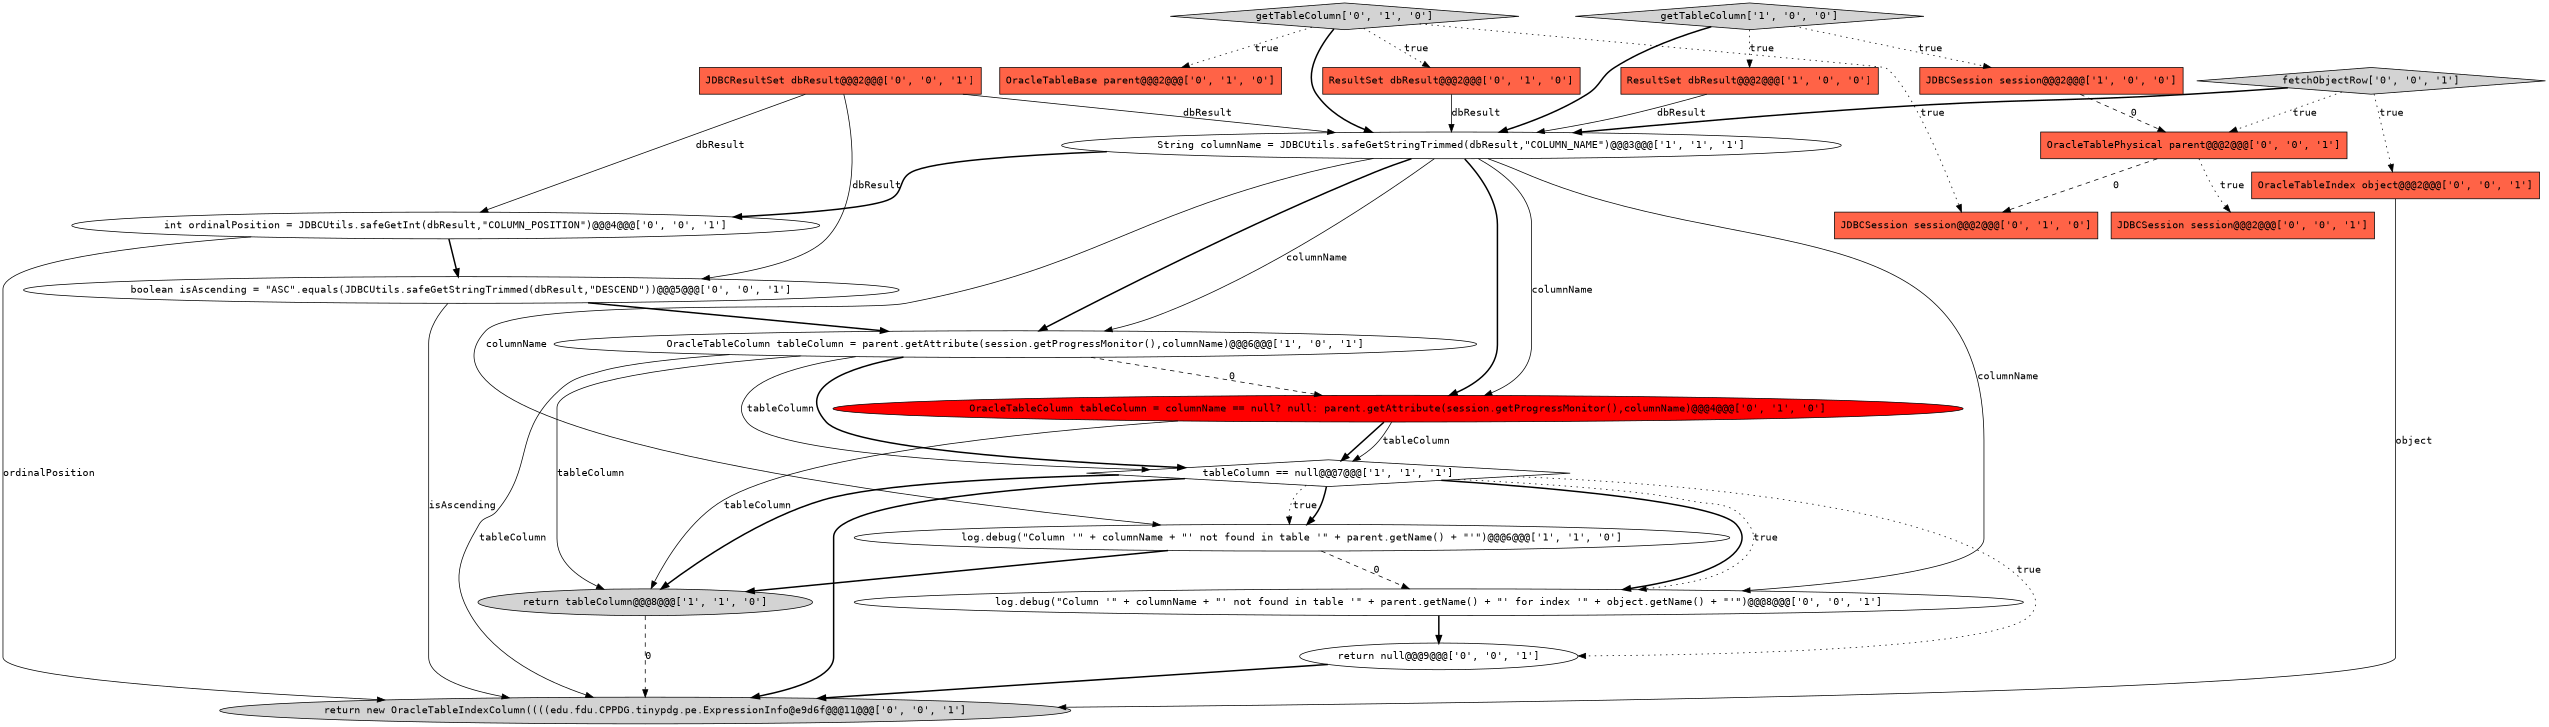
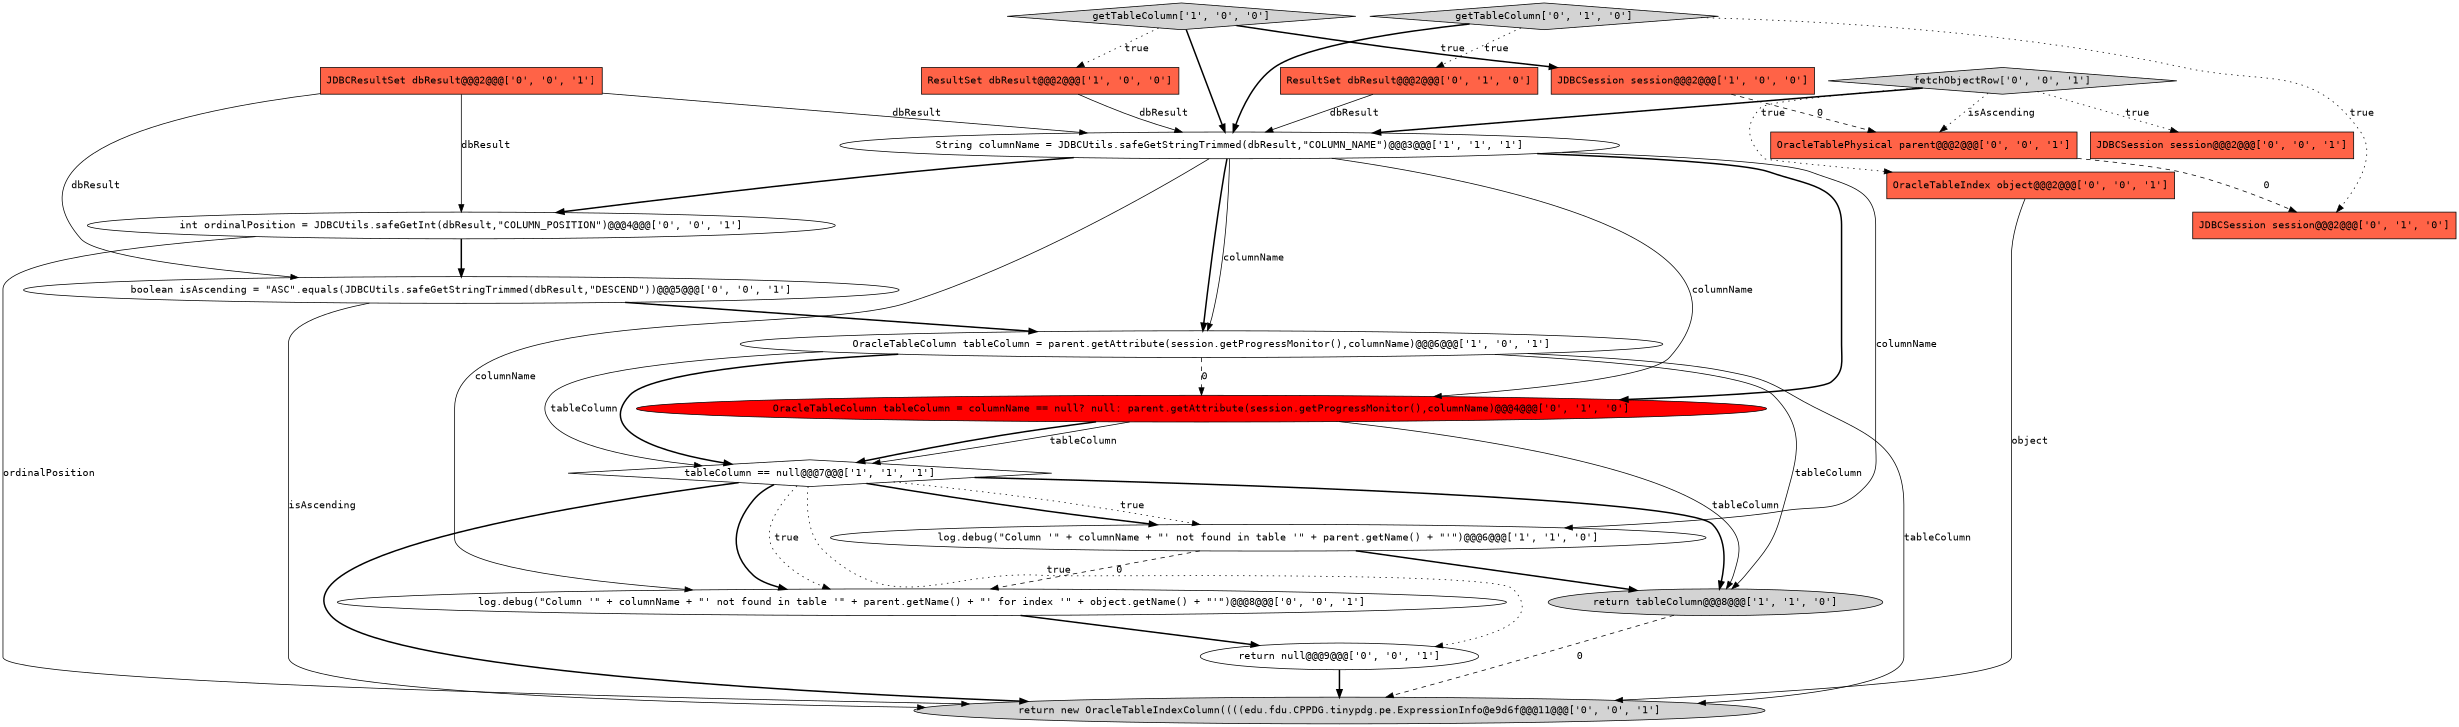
edge "getTableColumn['1', '0', '0']" -> "JDBCSession session@@@2@@@['1', '0', '0']": style dotted -> bold
node "OracleTableBase parent@@@2@@@['0', '1', '0']": removed
edge "fetchObjectRow['0', '0', '1']" -> "OracleTablePhysical parent@@@2@@@['0', '0', '1']": label "true" -> "isAscending"
edge "OracleTablePhysical parent@@@2@@@['0', '0', '1']" -> "JDBCSession session@@@2@@@['0', '0', '1']": now "fetchObjectRow['0', '0', '1']" -> "JDBCSession session@@@2@@@['0', '0', '1']"
